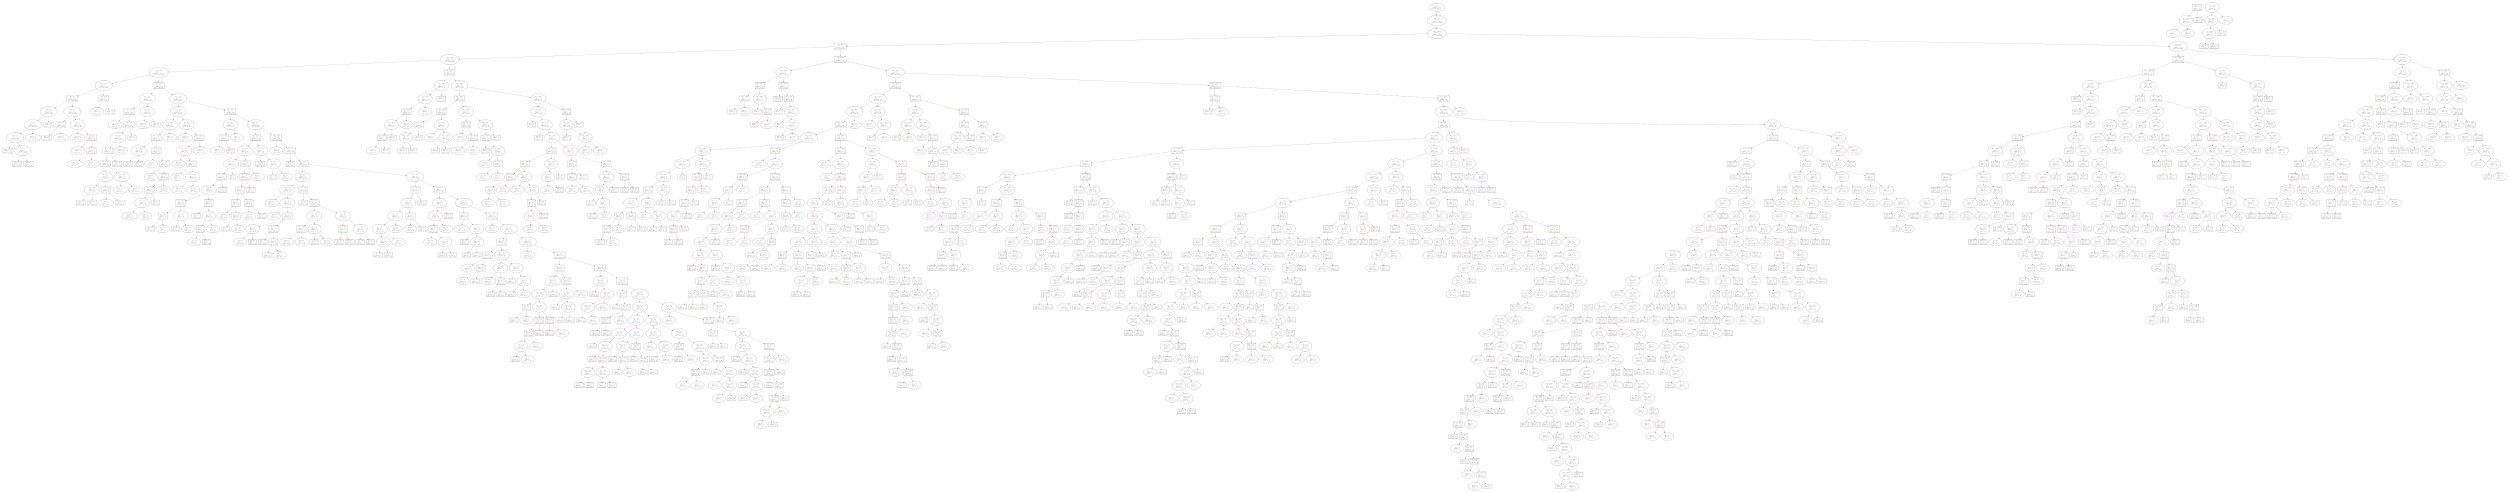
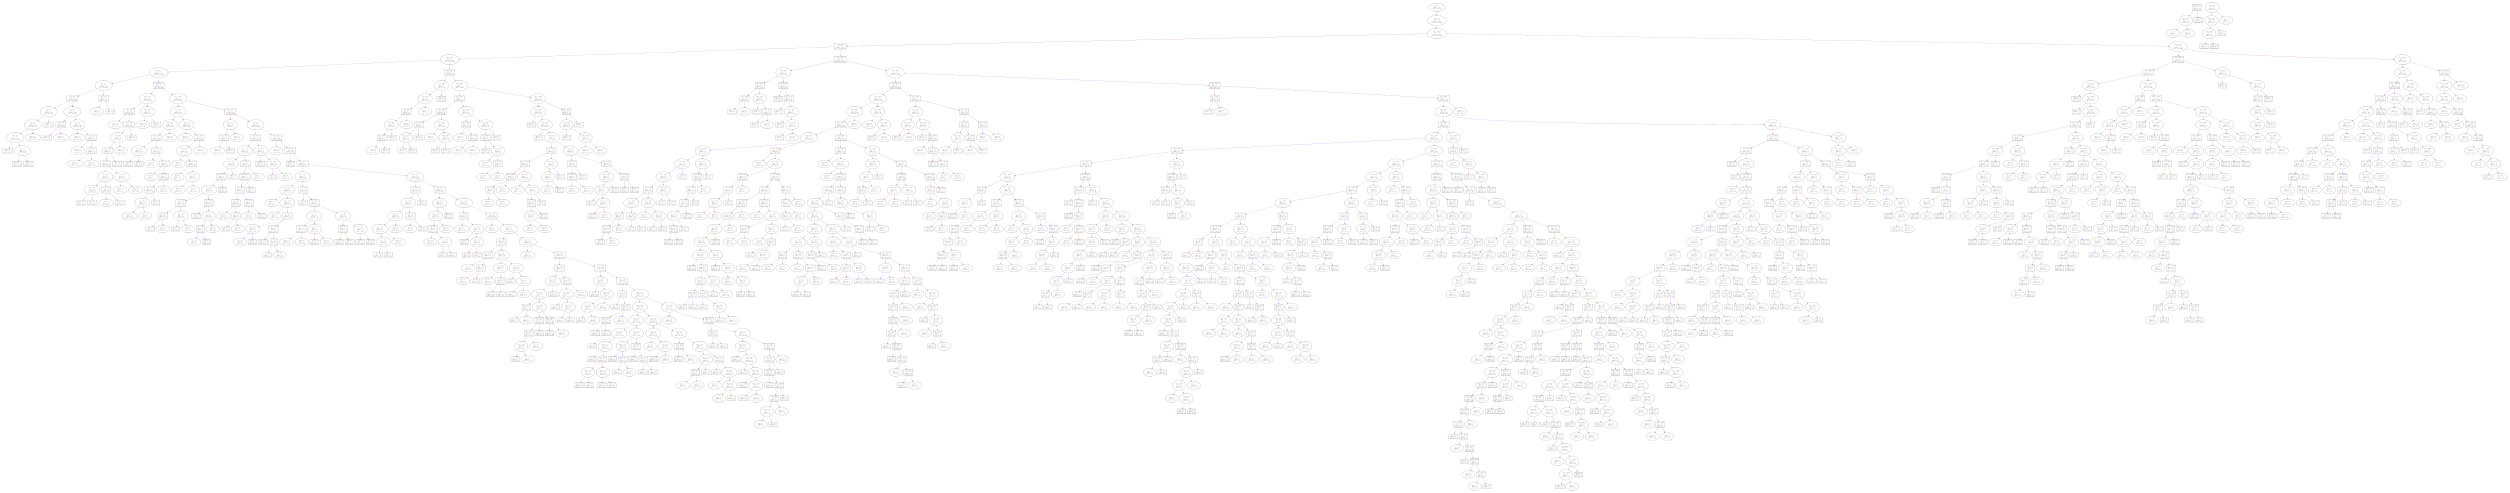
node "rain <= 914.5 gini = 0.5 samples = 137 value = [91, 112]": added
